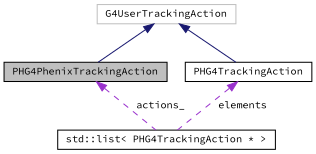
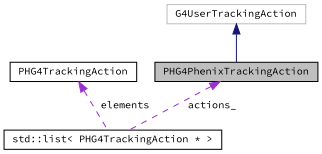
edge "PHG4TrackingAction" -> "G4UserTrackingAction": removed
